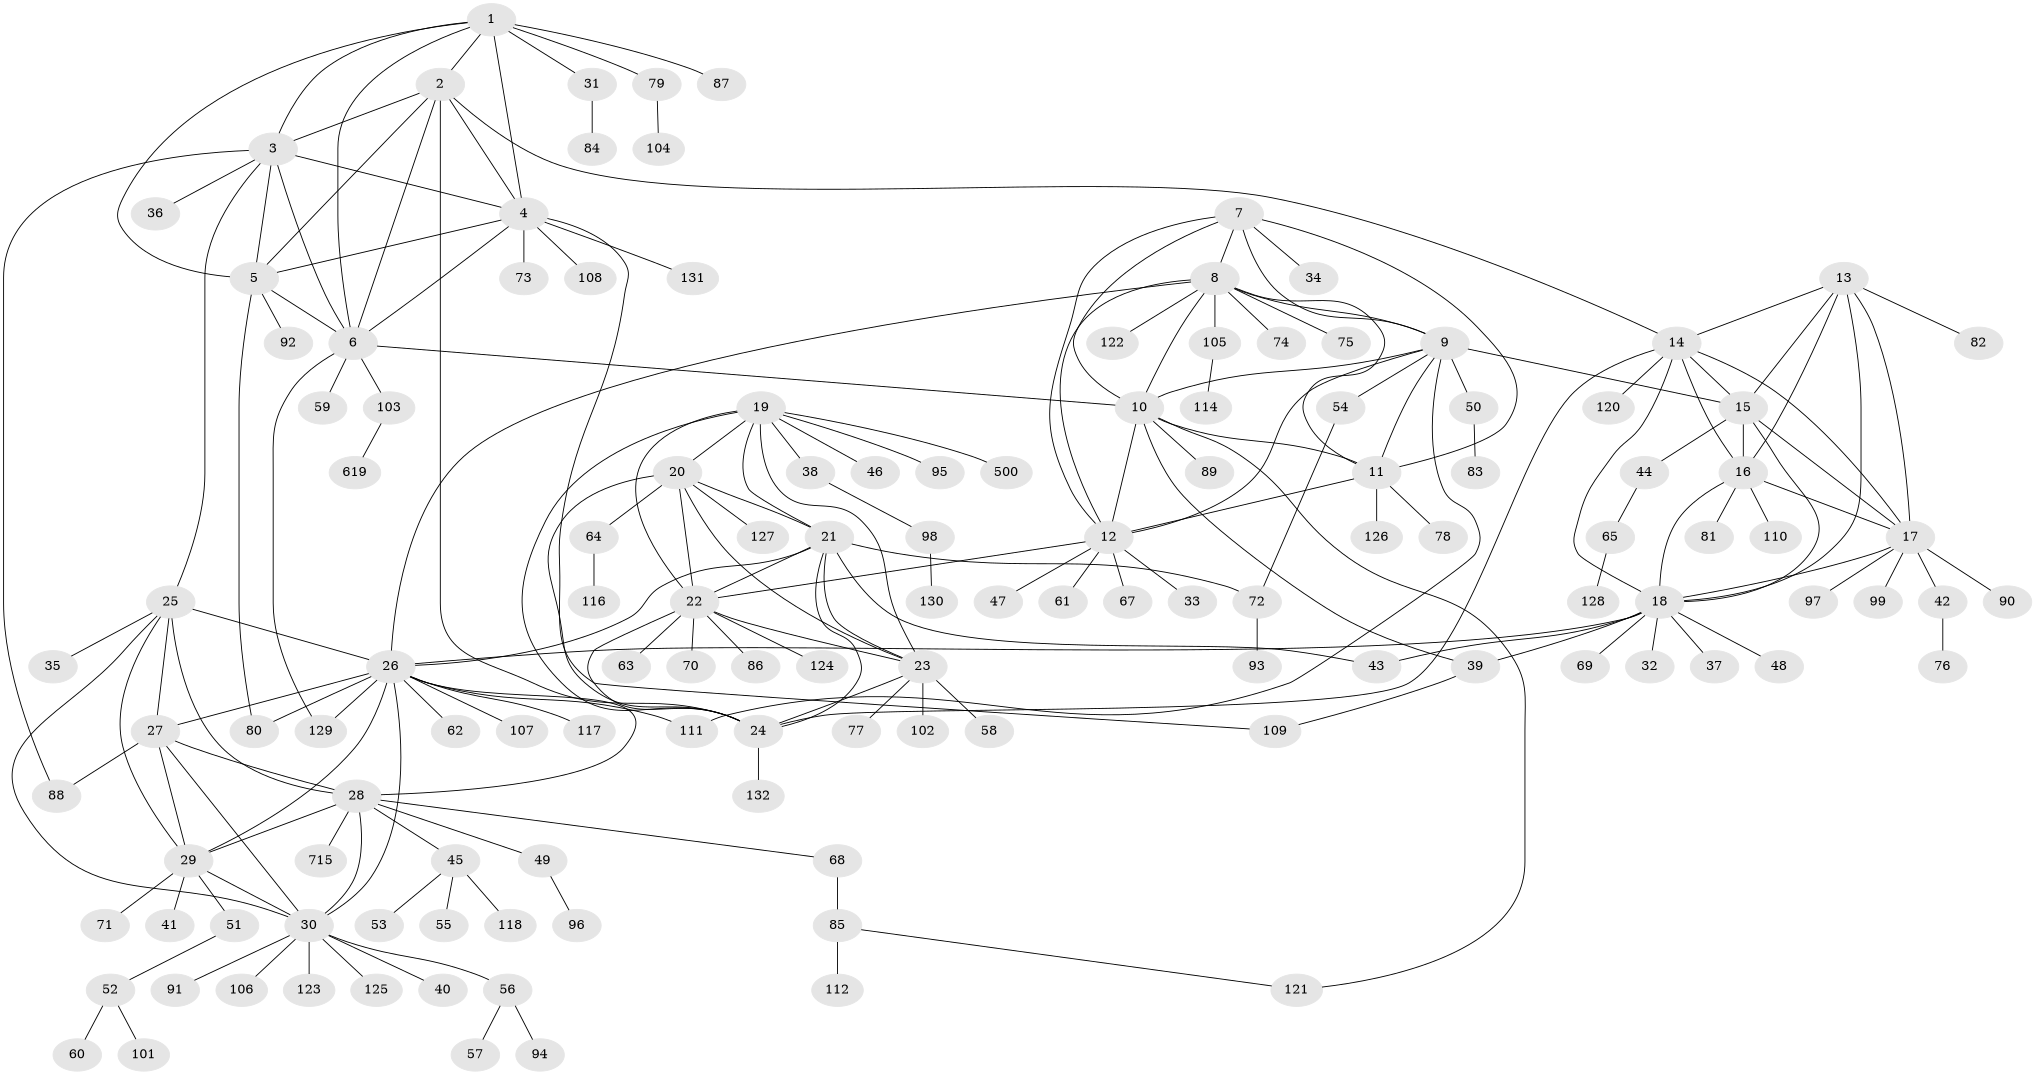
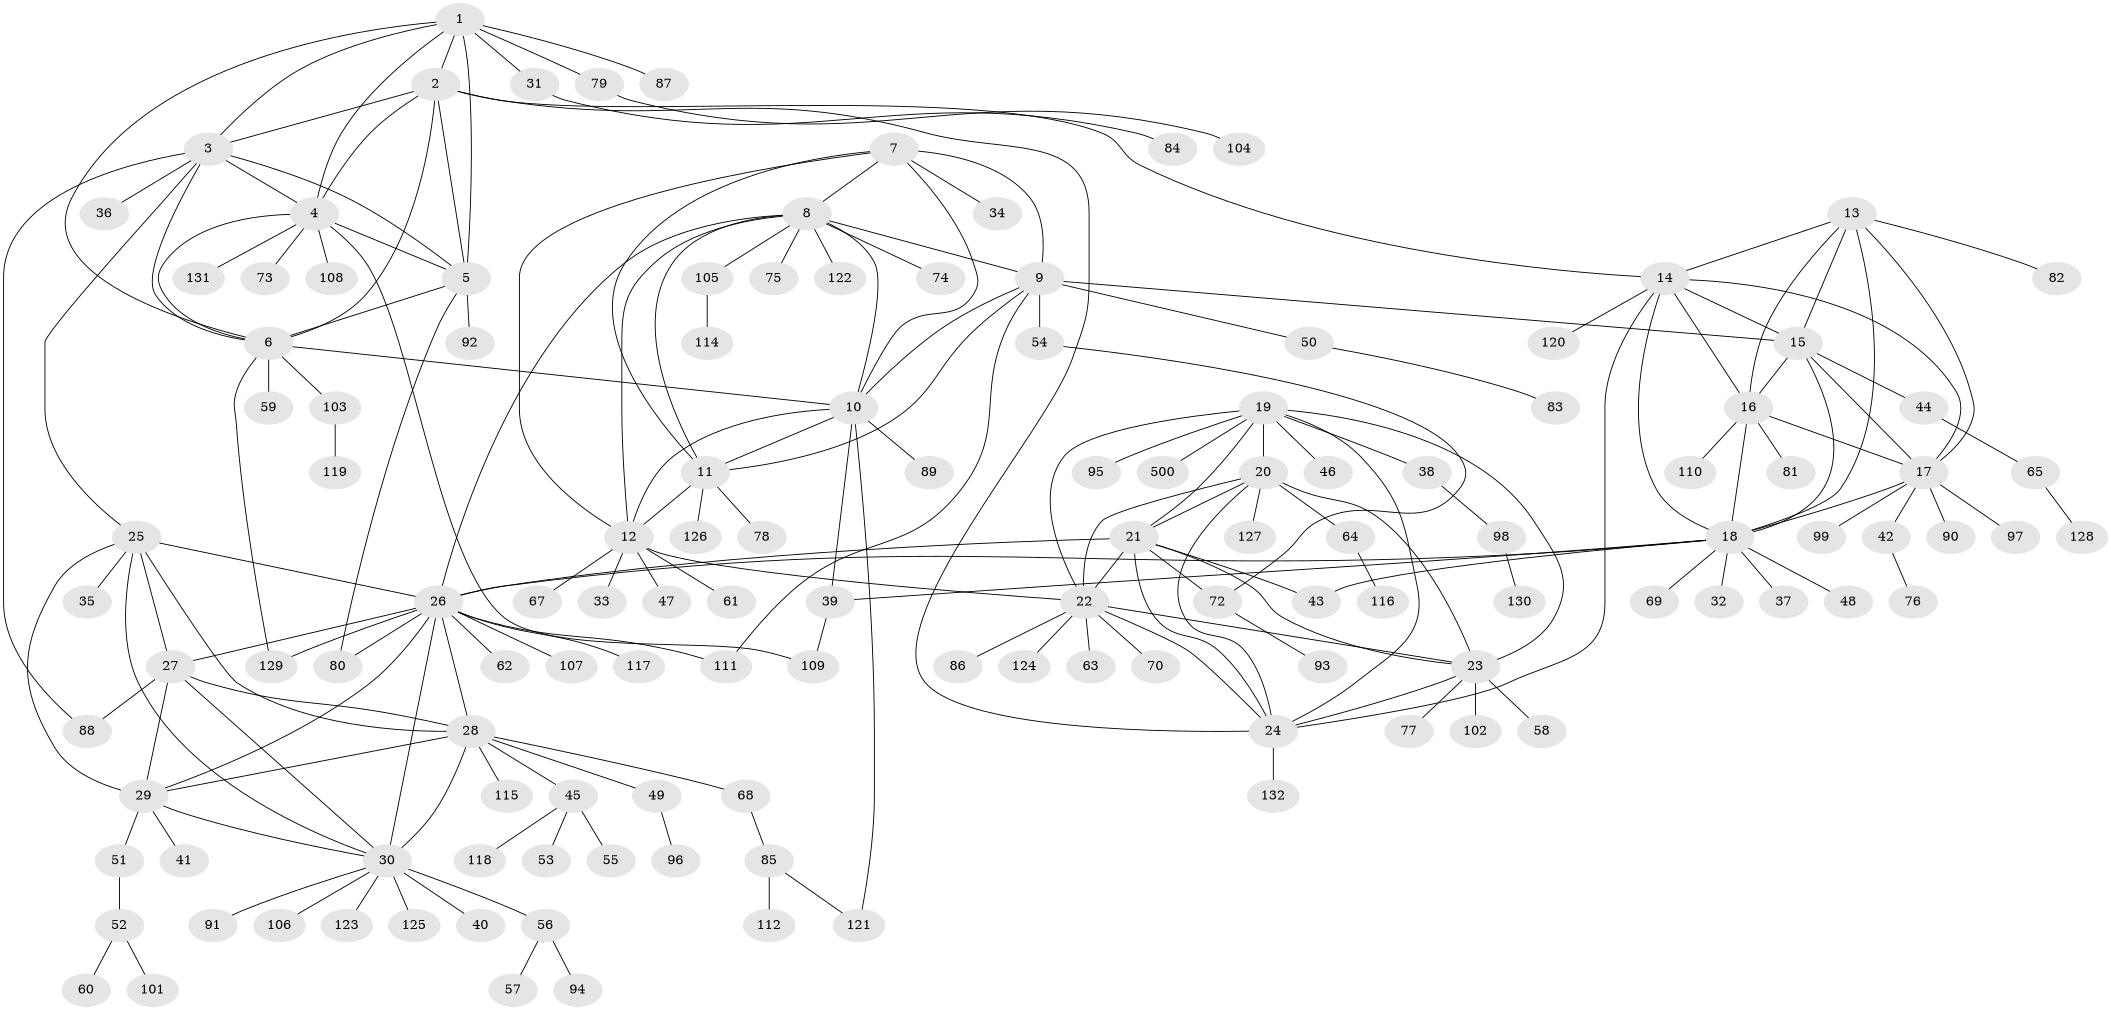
edge "9" -- "12": removed
node "619": label "619" -> "119"
node "715": label "715" -> "115"
node "71": removed
